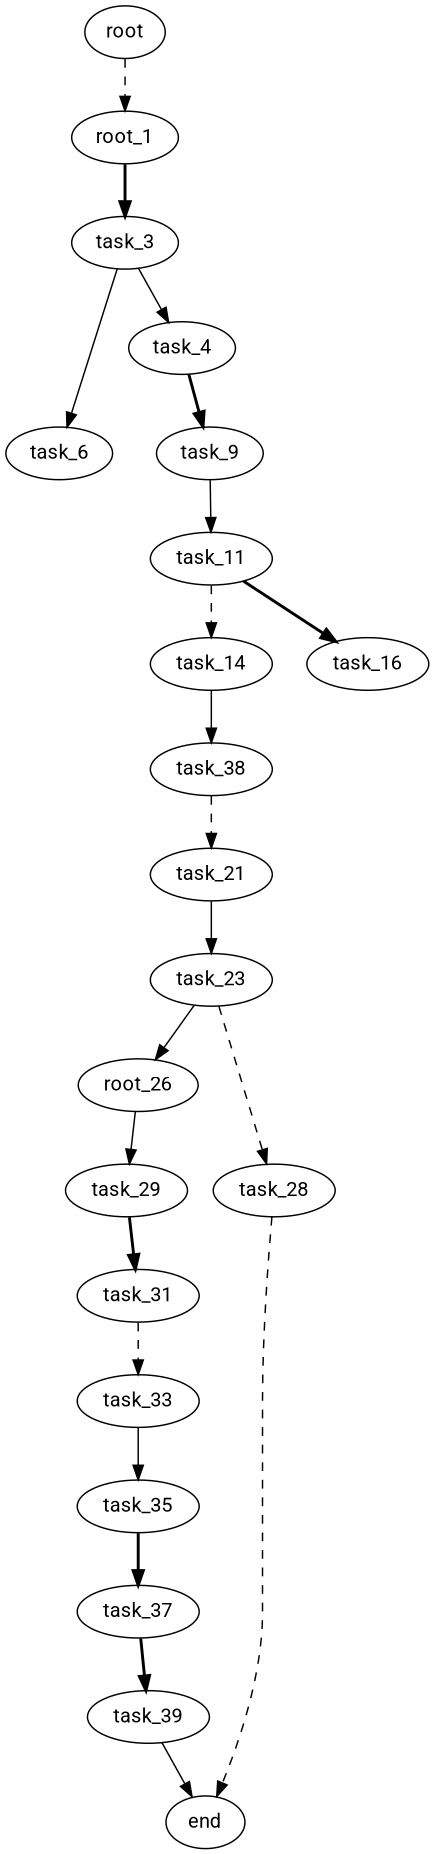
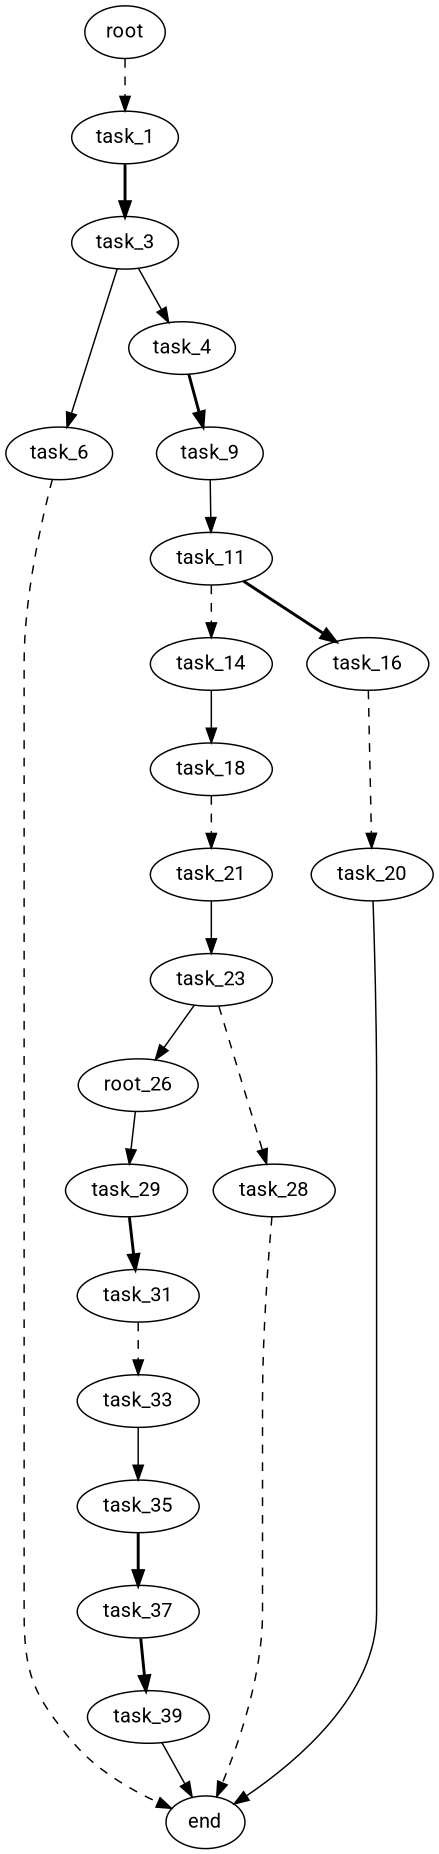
node "root_1": label "root_1" -> "task_1"
node "task_38": label "task_38" -> "task_18"
node "task_20": added
edge "task_6" -> "end": added
